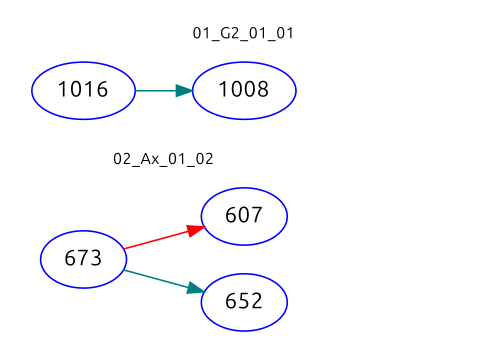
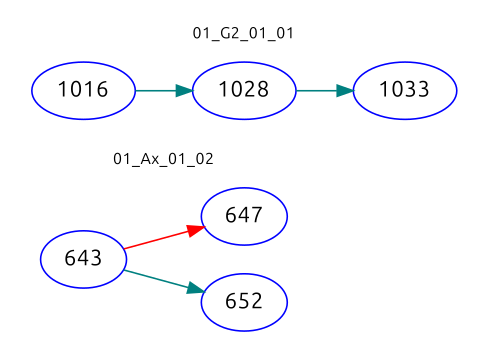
node "1008": label "1008" -> "1028"
node "1033": added
cluster "02_Ax_01_02": label "02_Ax_01_02" -> "01_Ax_01_02"
node "607": label "607" -> "647"
node "673": label "673" -> "643"
